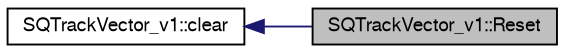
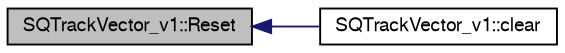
edge "SQTrackVector_v1::Reset" -> "SQTrackVector_v1::clear": reversed
